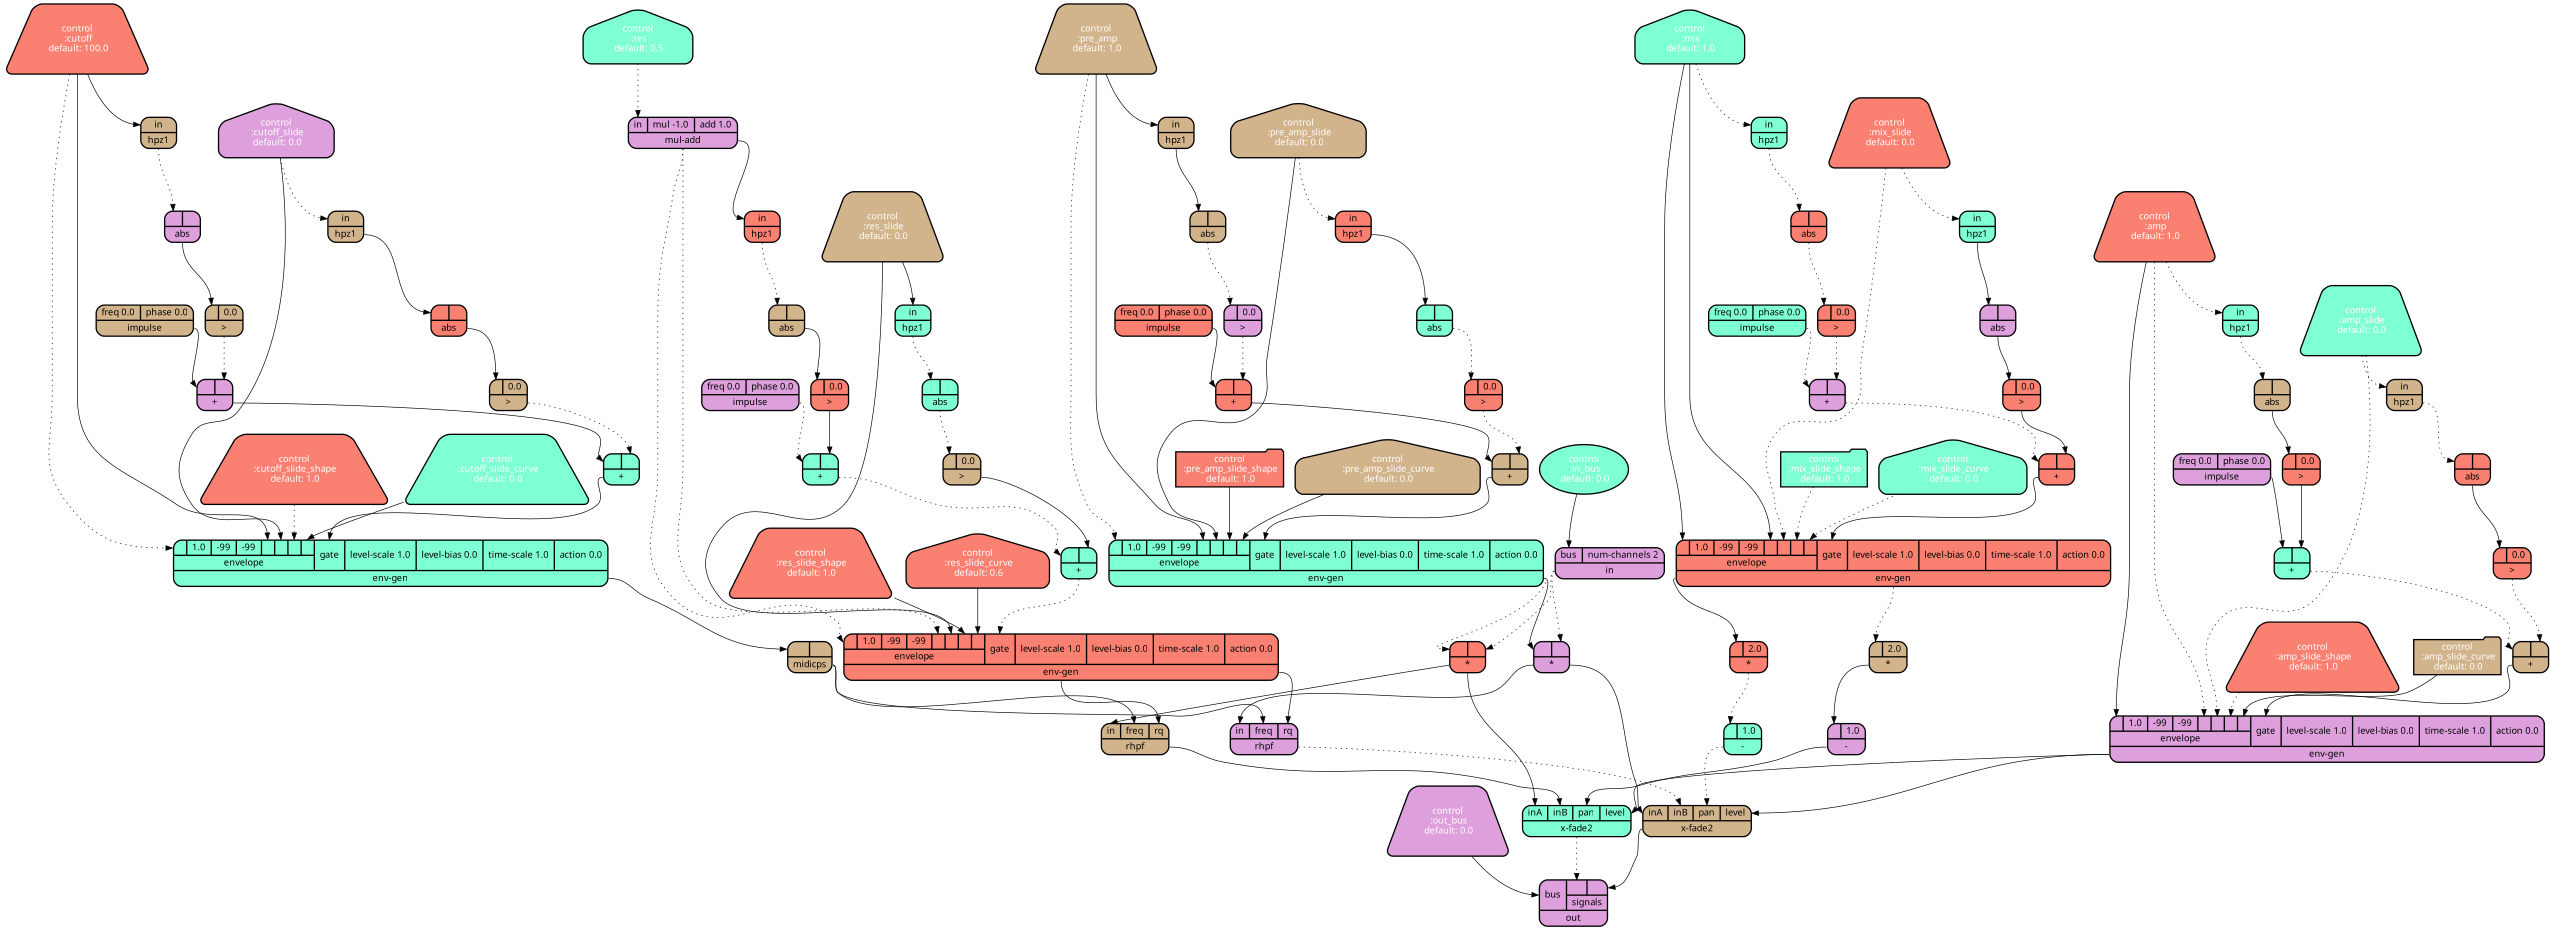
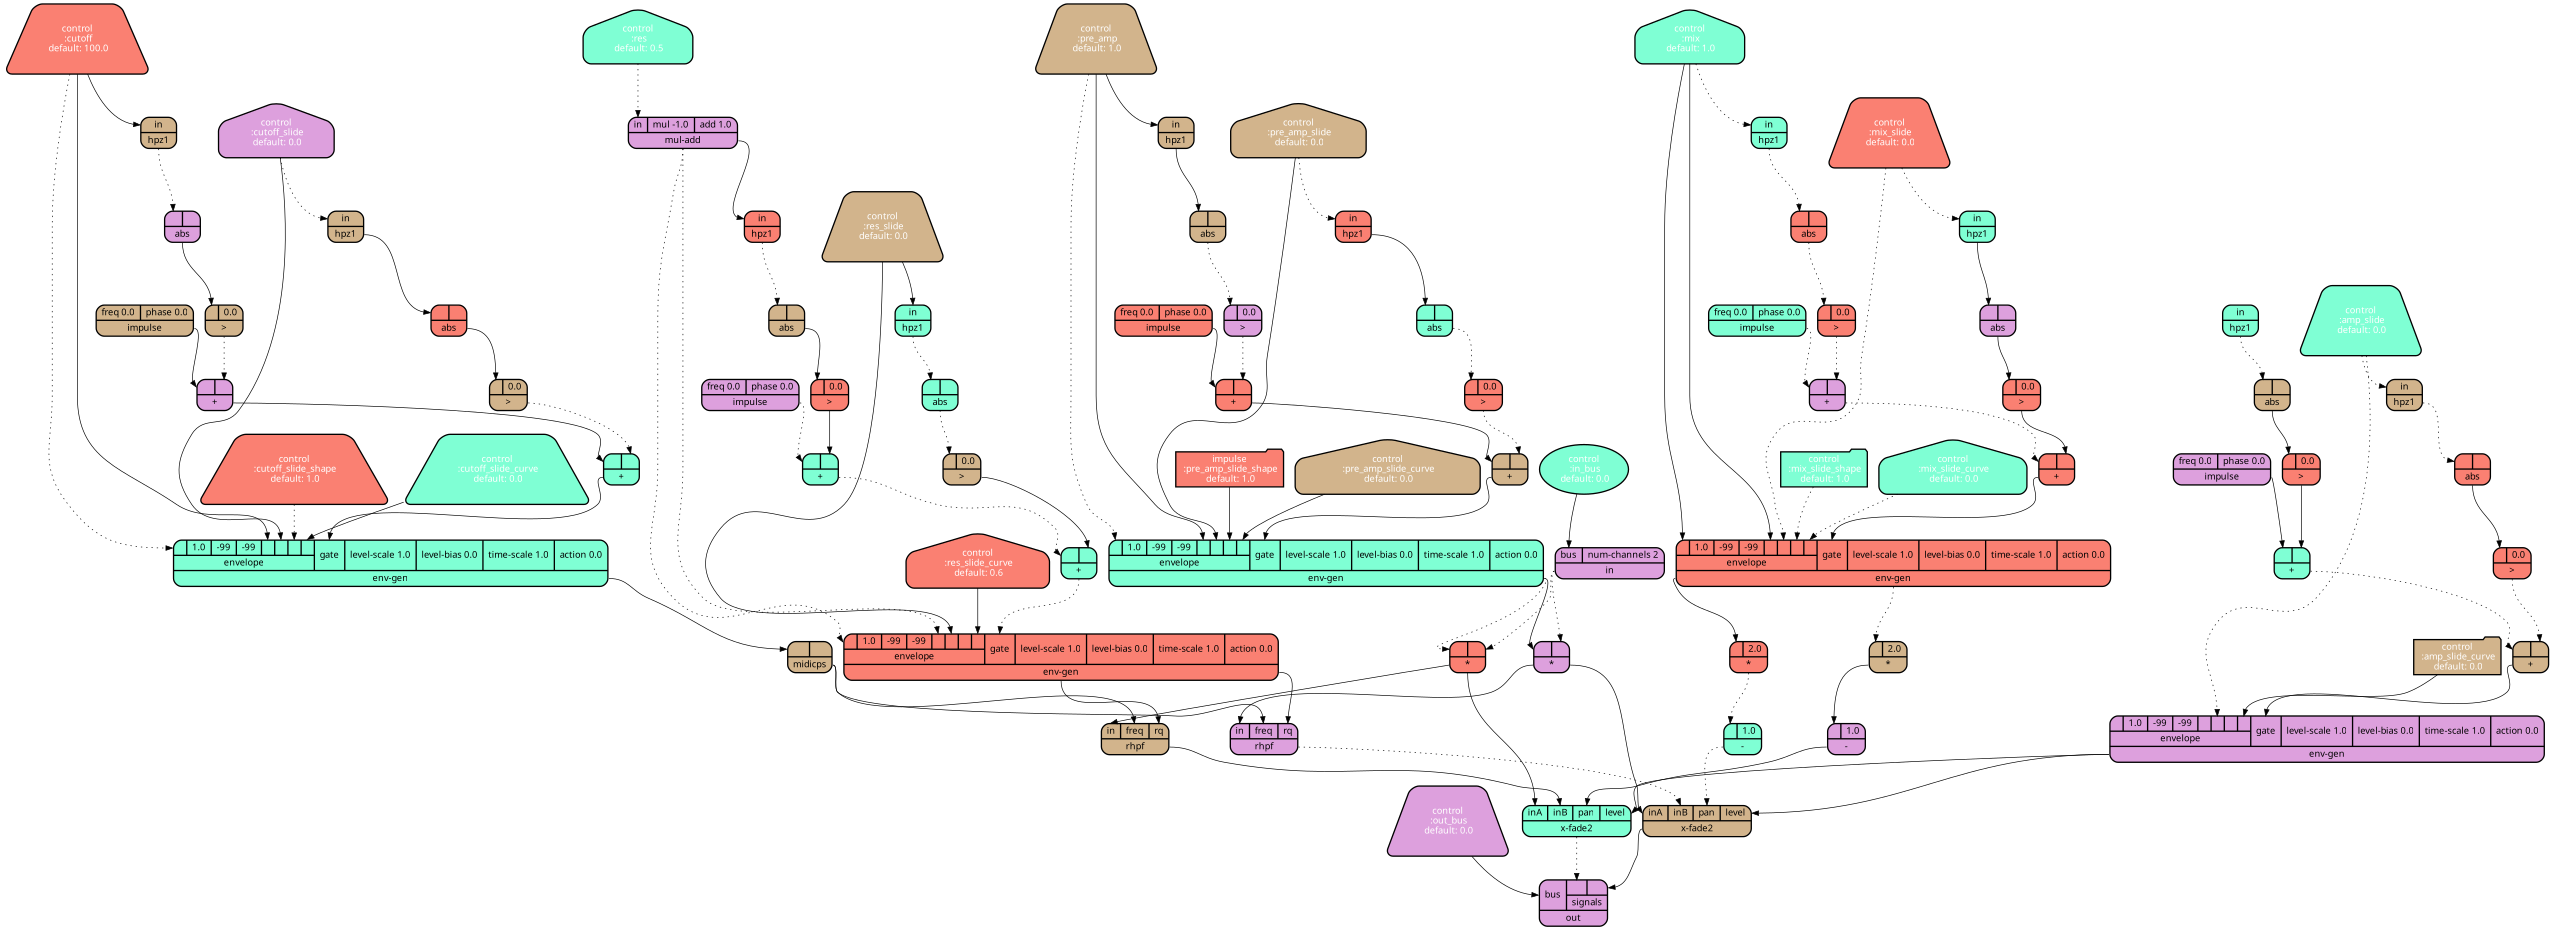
node "control :amp default: 1.0": removed
node "control :pre_amp_slide_shape default: 1.0": label "control :pre_amp_slide_shape default: 1.0" -> "impulse :pre_amp_slide_shape default: 1.0"
node "control :res_slide_shape default: 1.0": removed
node "control :amp_slide_shape default: 1.0": removed
